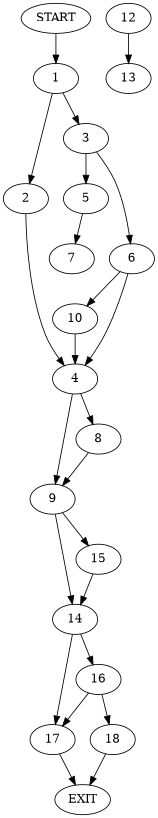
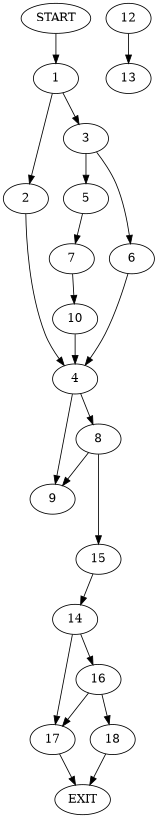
edge "6" -> "10": now "7" -> "10"
edge "9" -> "15": now "8" -> "15"
edge "9" -> "14": removed
